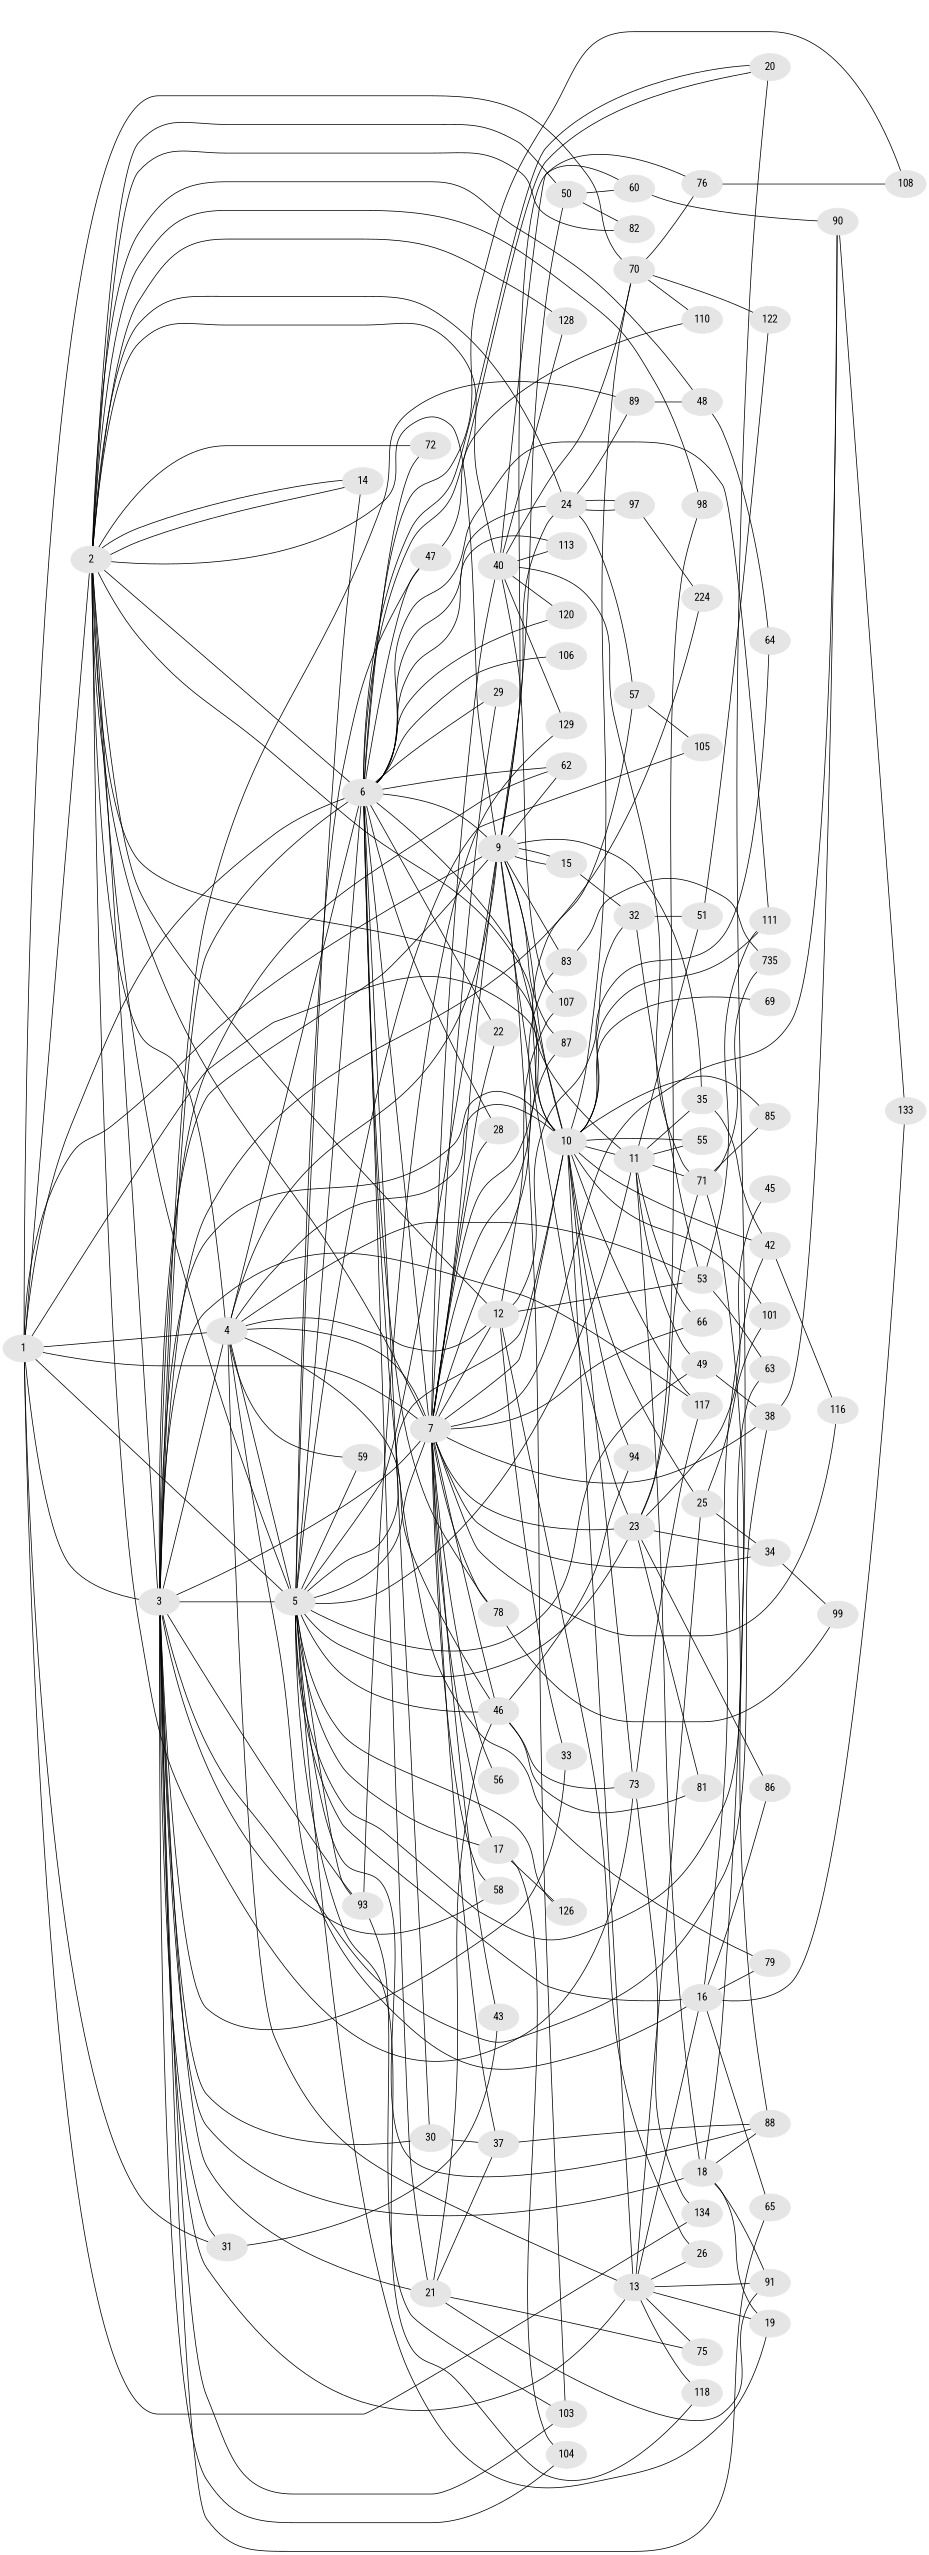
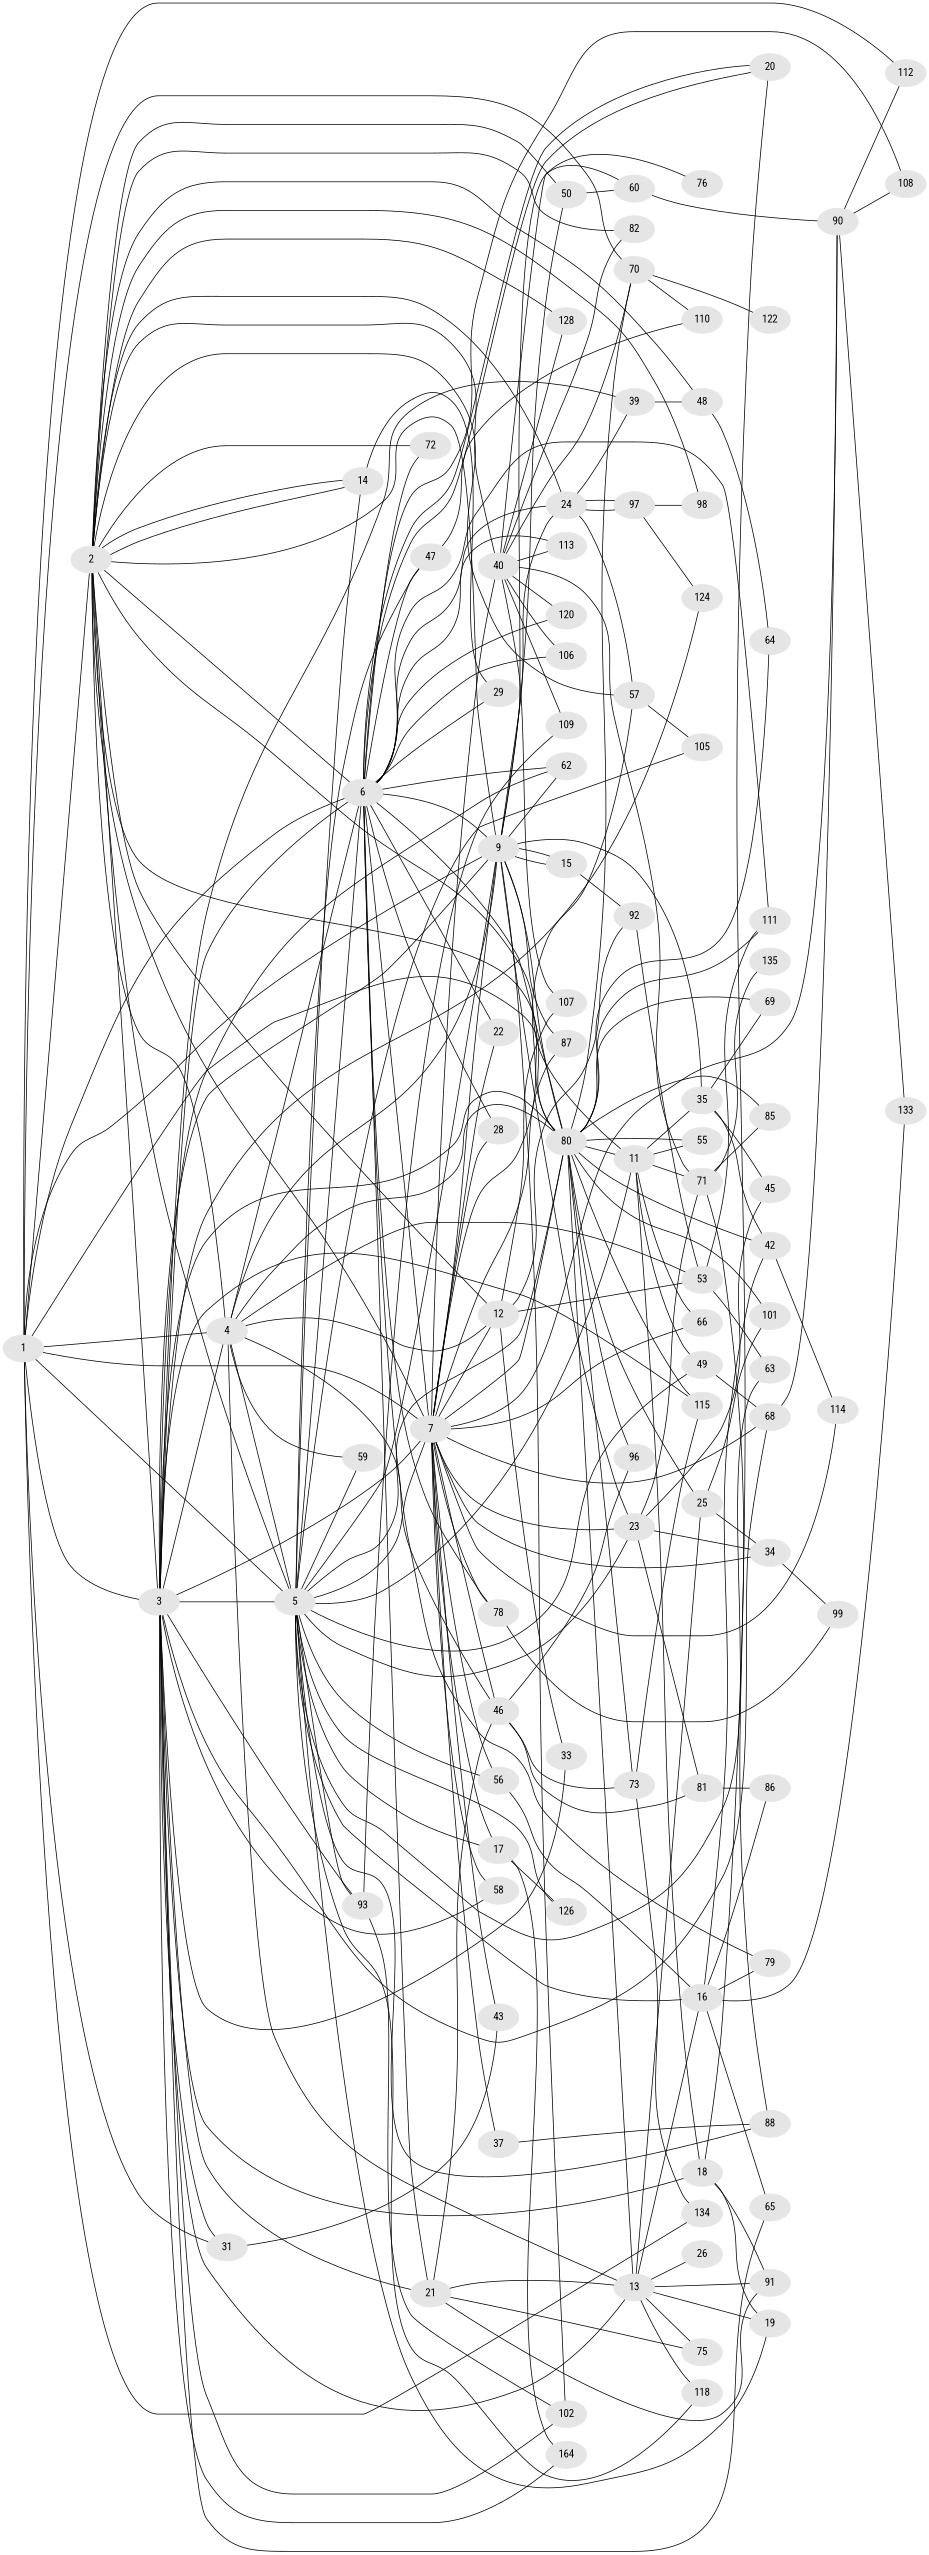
node "112": added
edge "76" -- "108": now "90" -- "108"
edge "50" -- "82": now "40" -- "82"
edge "76" -- "70": removed
node "89": label "89" -> "39"
node "224": label "224" -> "124"
edge "40" -- "106": added
node "129": label "129" -> "109"
node "32": label "32" -> "92"
node "51": removed
node "83": removed
node "735": label "735" -> "135"
edge "69" -- "35": added
edge "98" -- "23": now "98" -- "97"
edge "29" -- "7": now "29" -- "14"
edge "35" -- "45": added
node "10": label "10" -> "80"
edge "4" -- "7": removed
node "117": label "117" -> "115"
node "116": label "116" -> "114"
node "38": label "38" -> "68"
node "94": label "94" -> "96"
edge "2" -- "73": now "2" -- "57"
edge "23" -- "86": now "81" -- "86"
edge "5" -- "46": now "5" -- "56"
edge "12" -- "26": removed
edge "4" -- "16": now "56" -- "16"
node "30": removed
edge "88" -- "18": removed
edge "37" -- "21": now "13" -- "21"
node "103": label "103" -> "102"
node "104": label "104" -> "164"
